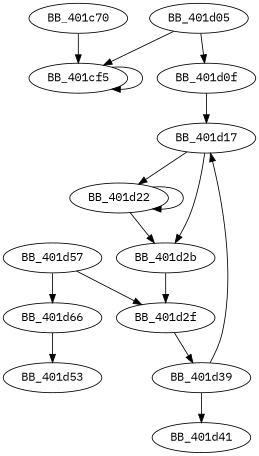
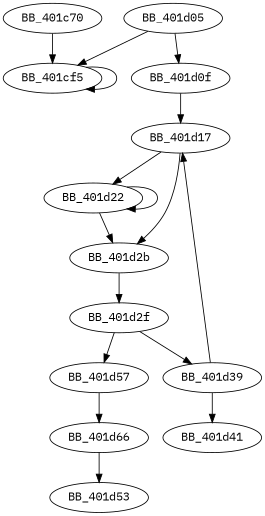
edge "BB_401d57" -> "BB_401d2f": reversed
